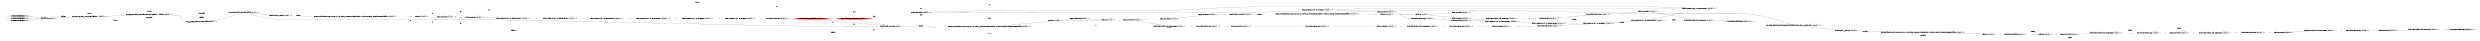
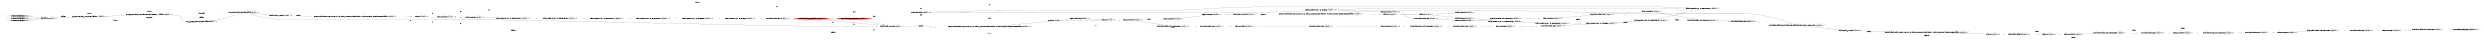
edge "testHarness1.processWatermark(10L)@@@26@@@['1', '1', '0']" -> "testHarness1.processWatermark(0L)@@@12@@@['0', '0', '1']": label "0" -> "testOperator"
